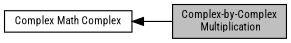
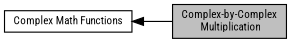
node "Complex Math Complex": label "Complex Math Complex" -> "Complex Math Functions"
